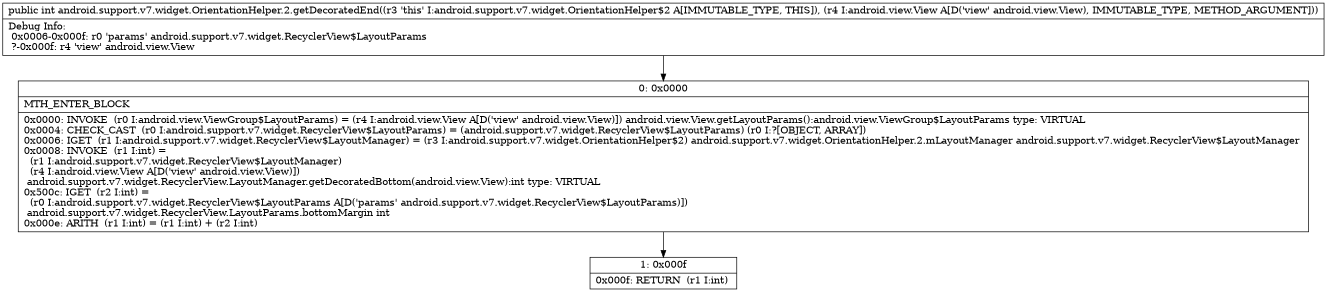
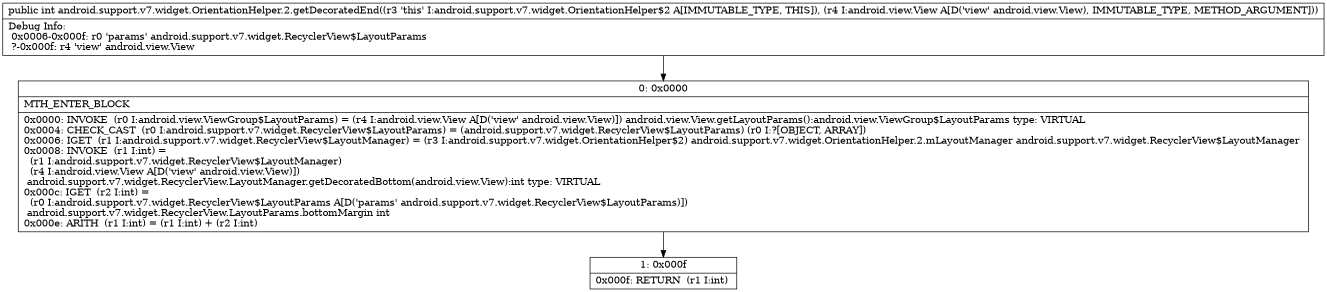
node "0: 0x0000": text "0x500c: IGET  (r2 I:int) =" -> "0x000c: IGET  (r2 I:int) ="
